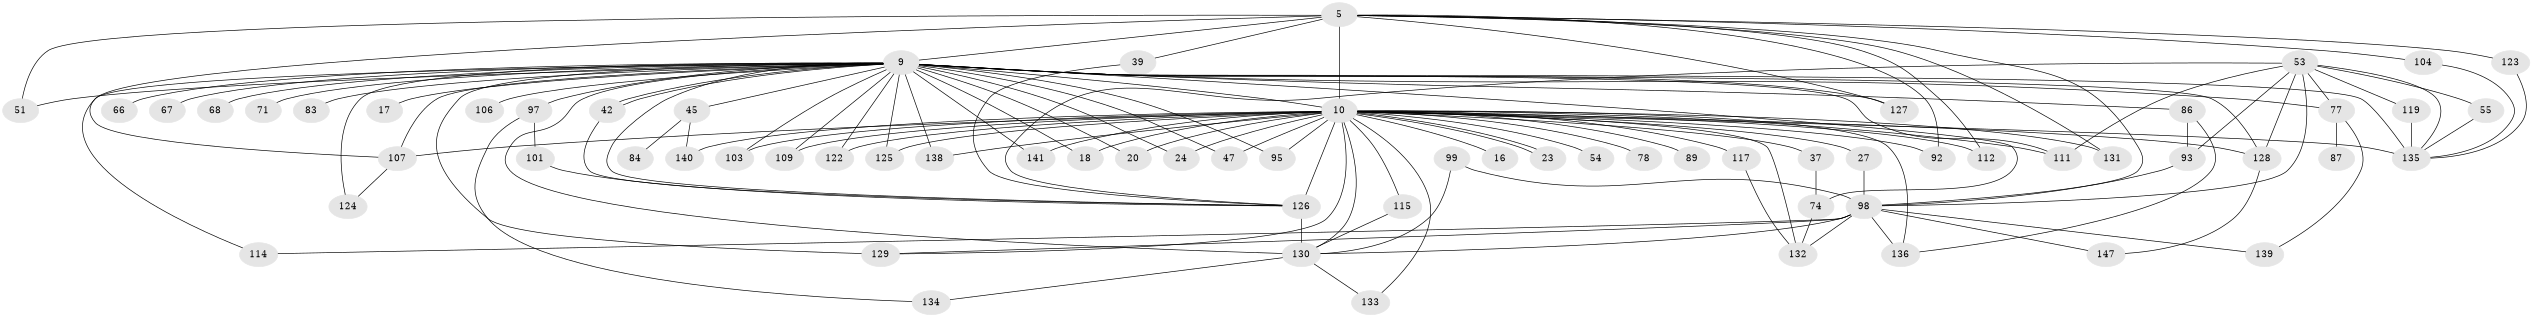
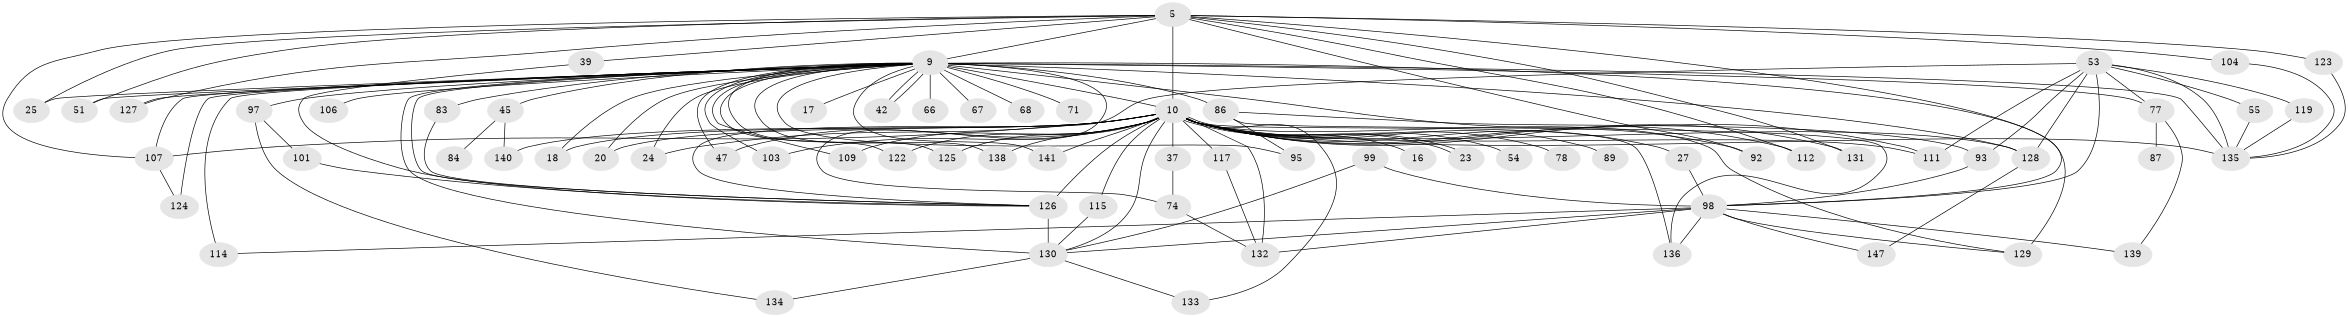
node "25": added
edge "10" -- "95": now "86" -- "95"
edge "42" -- "126": now "83" -- "126"
